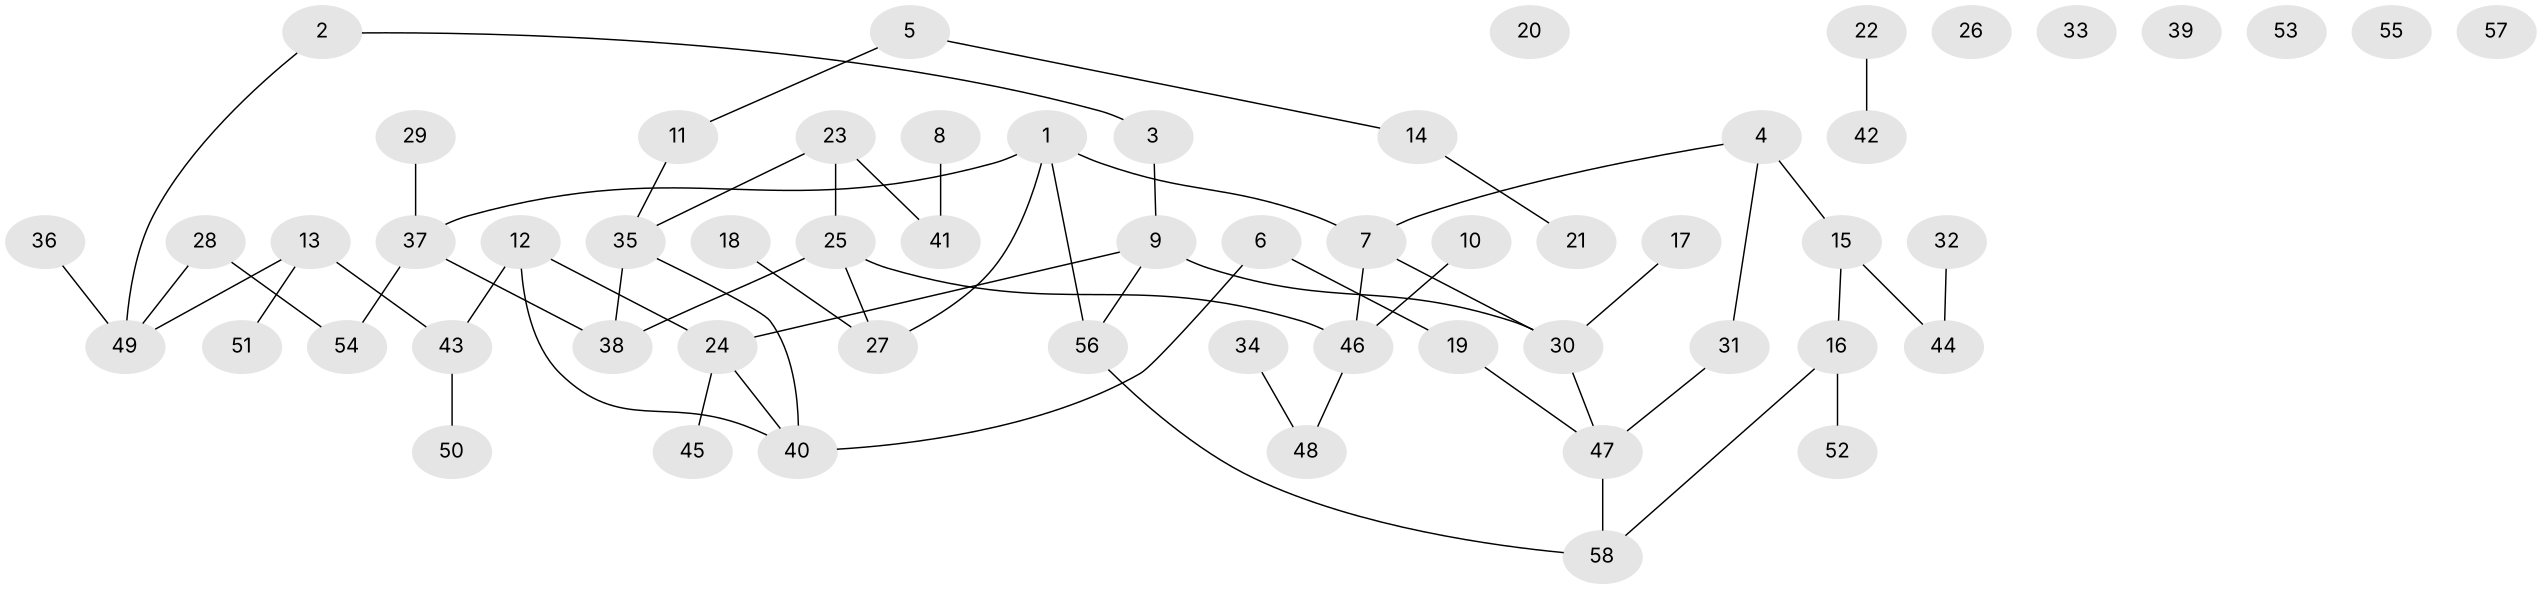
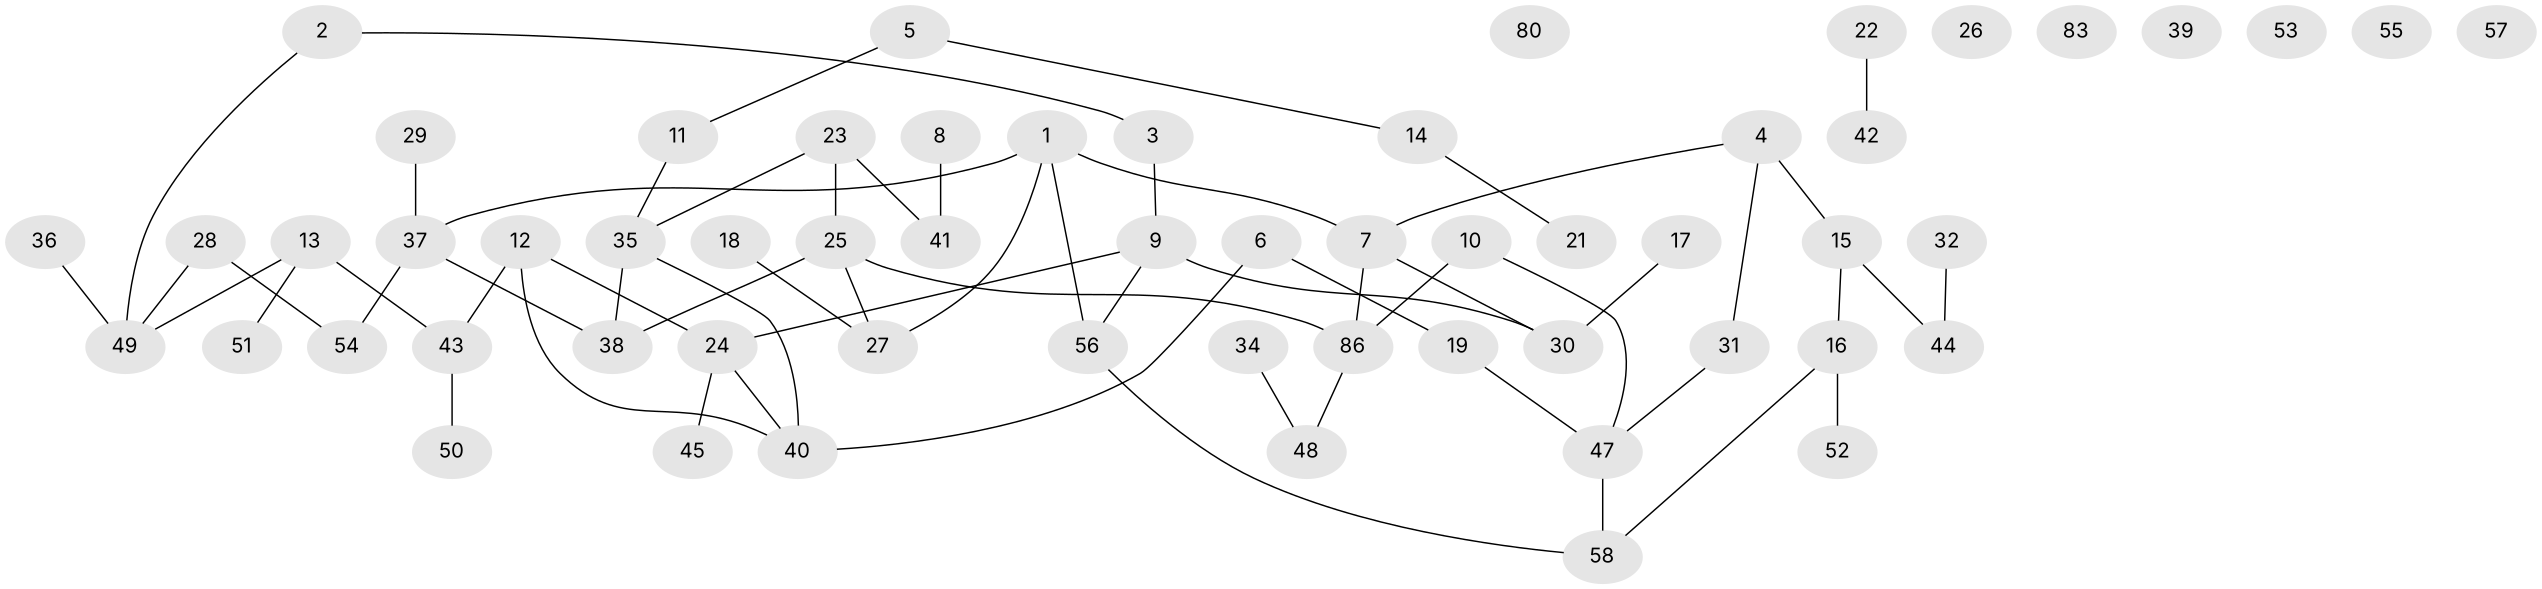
node "20": label "20" -> "80"
node "33": label "33" -> "83"
node "46": label "46" -> "86"
edge "30" -- "47": now "10" -- "47"
